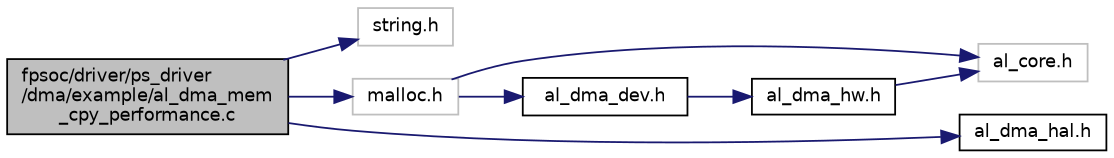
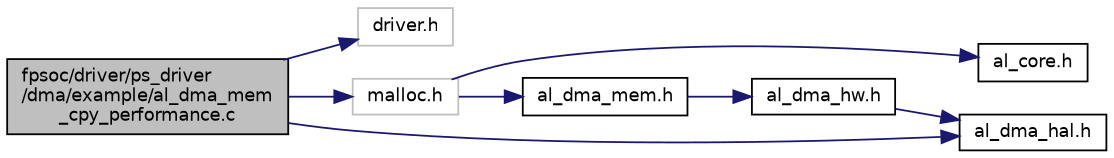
node "string.h": label "string.h" -> "driver.h"
node "al_core.h": color grey75 -> black
edge "al_dma_hw.h" -> "al_core.h": now "al_dma_hw.h" -> "al_dma_hal.h"
node "al_dma_dev.h": label "al_dma_dev.h" -> "al_dma_mem.h"
